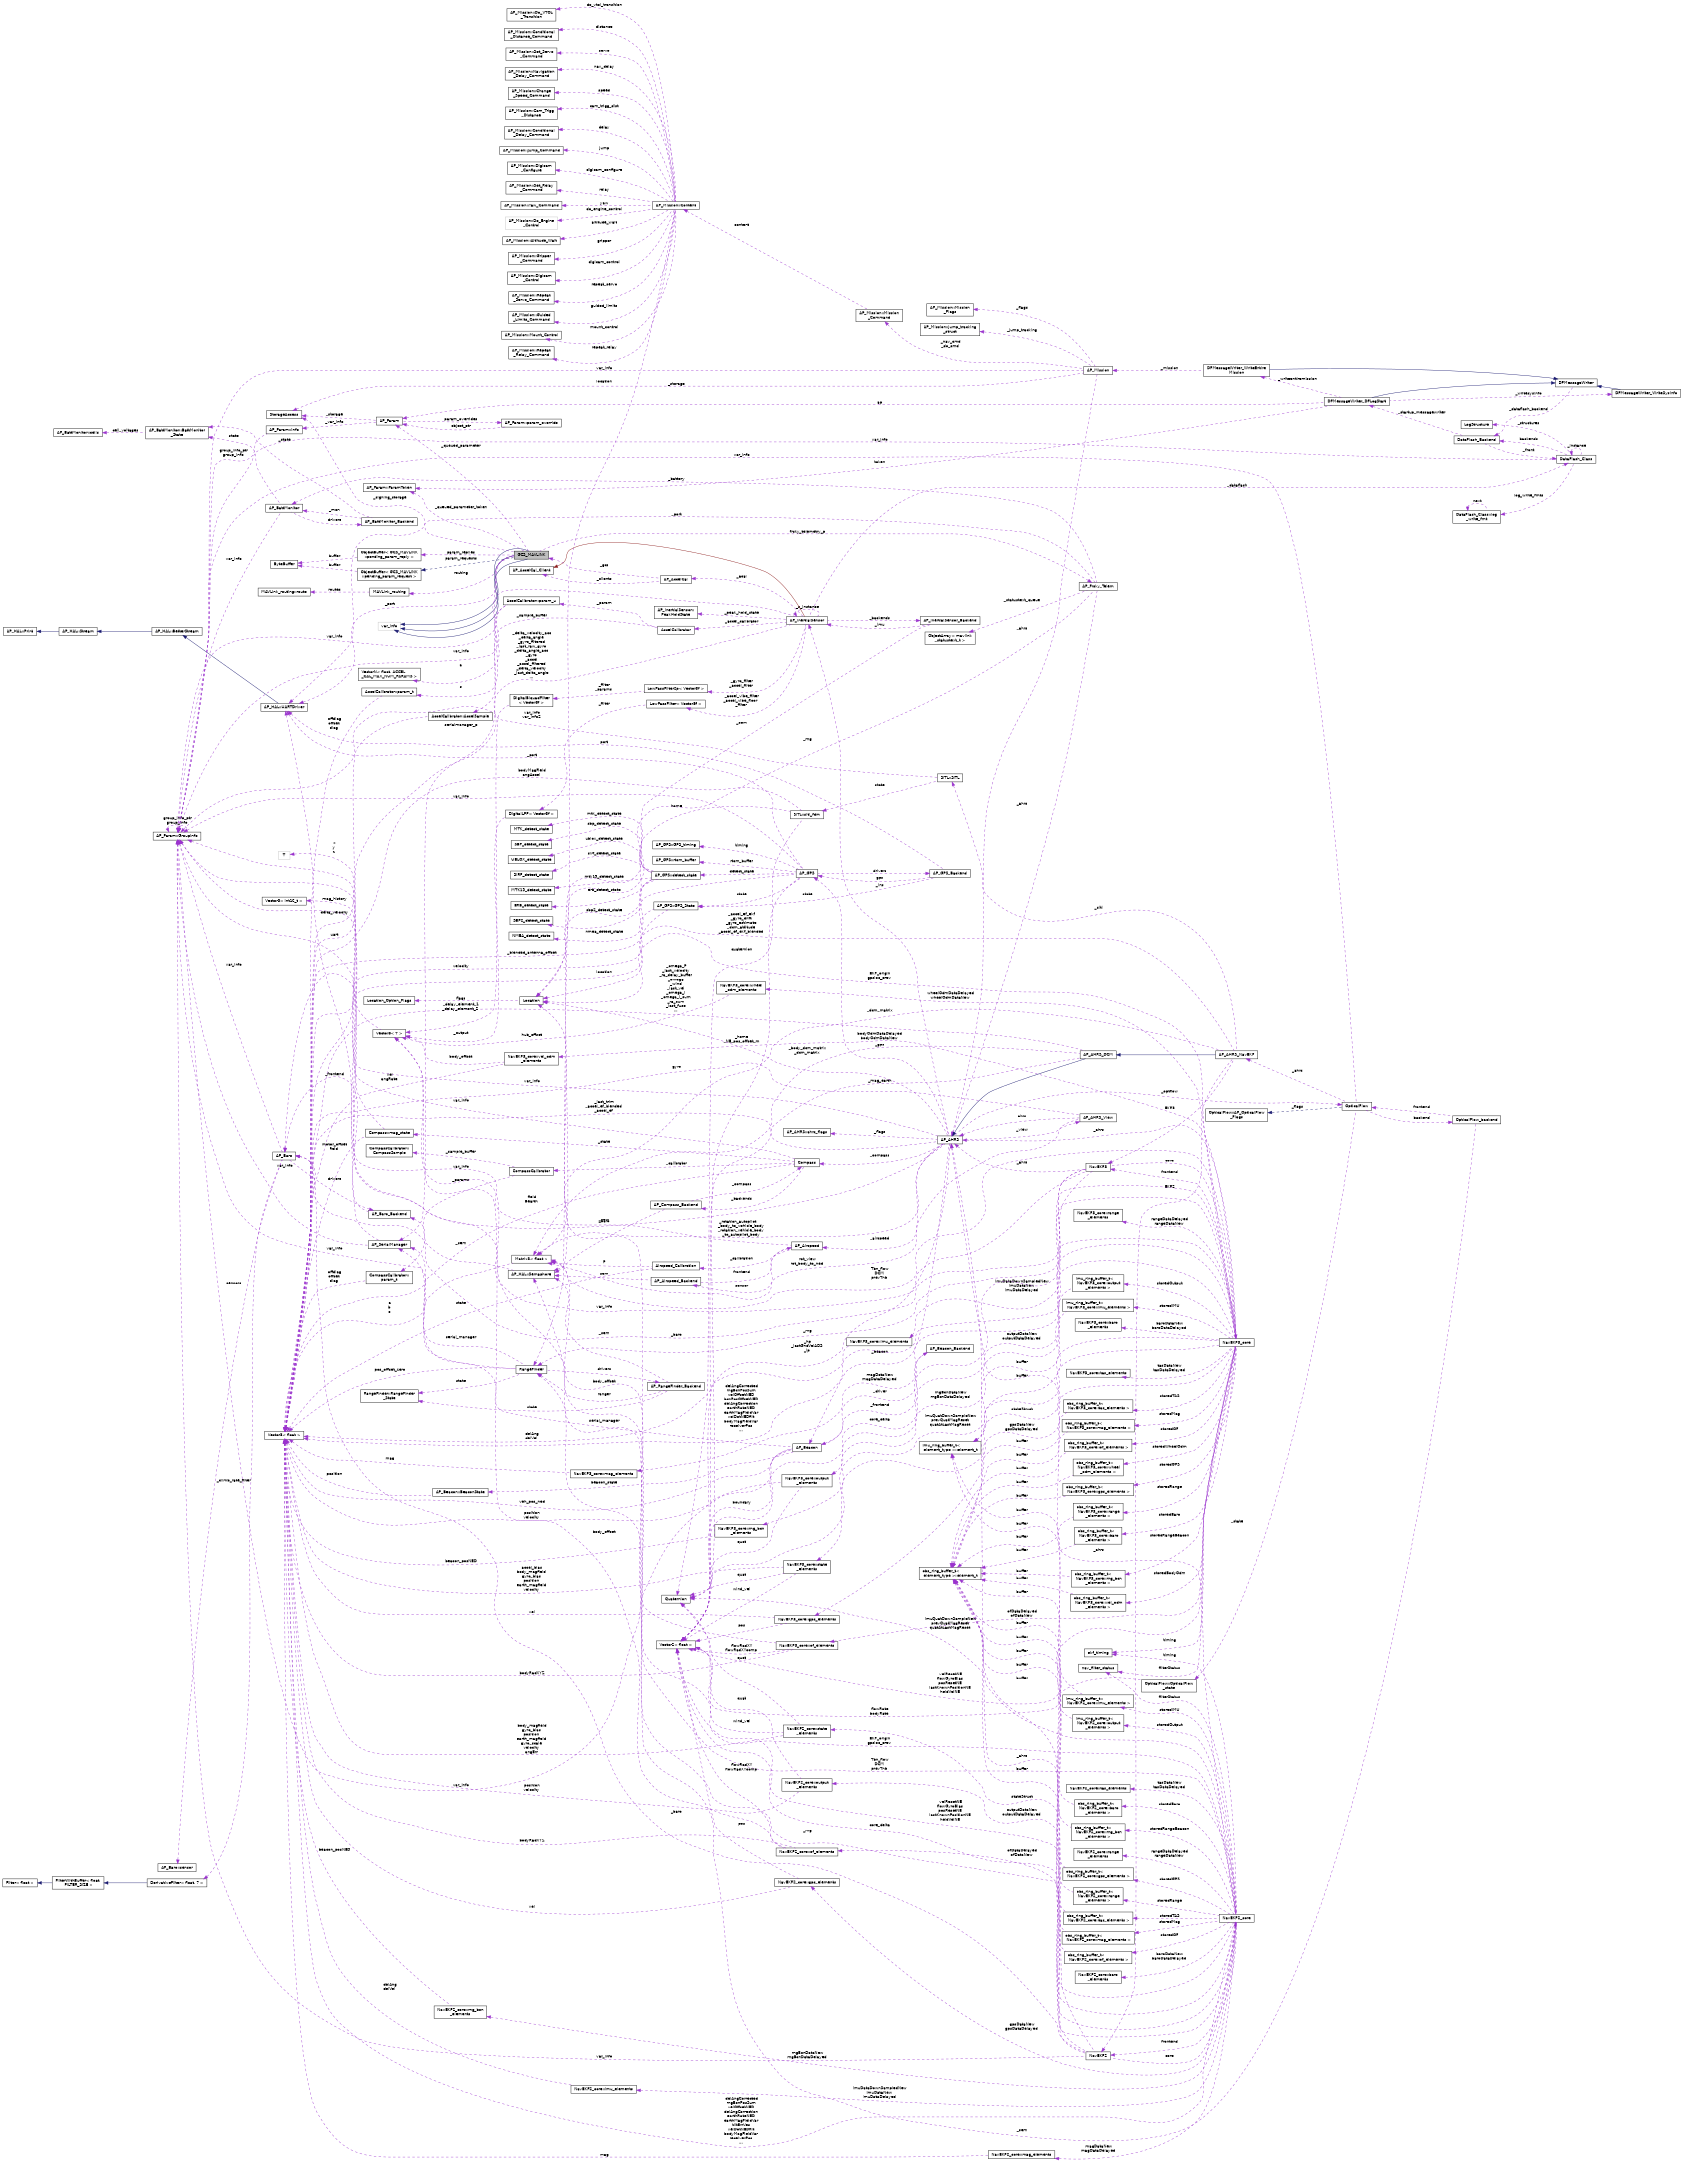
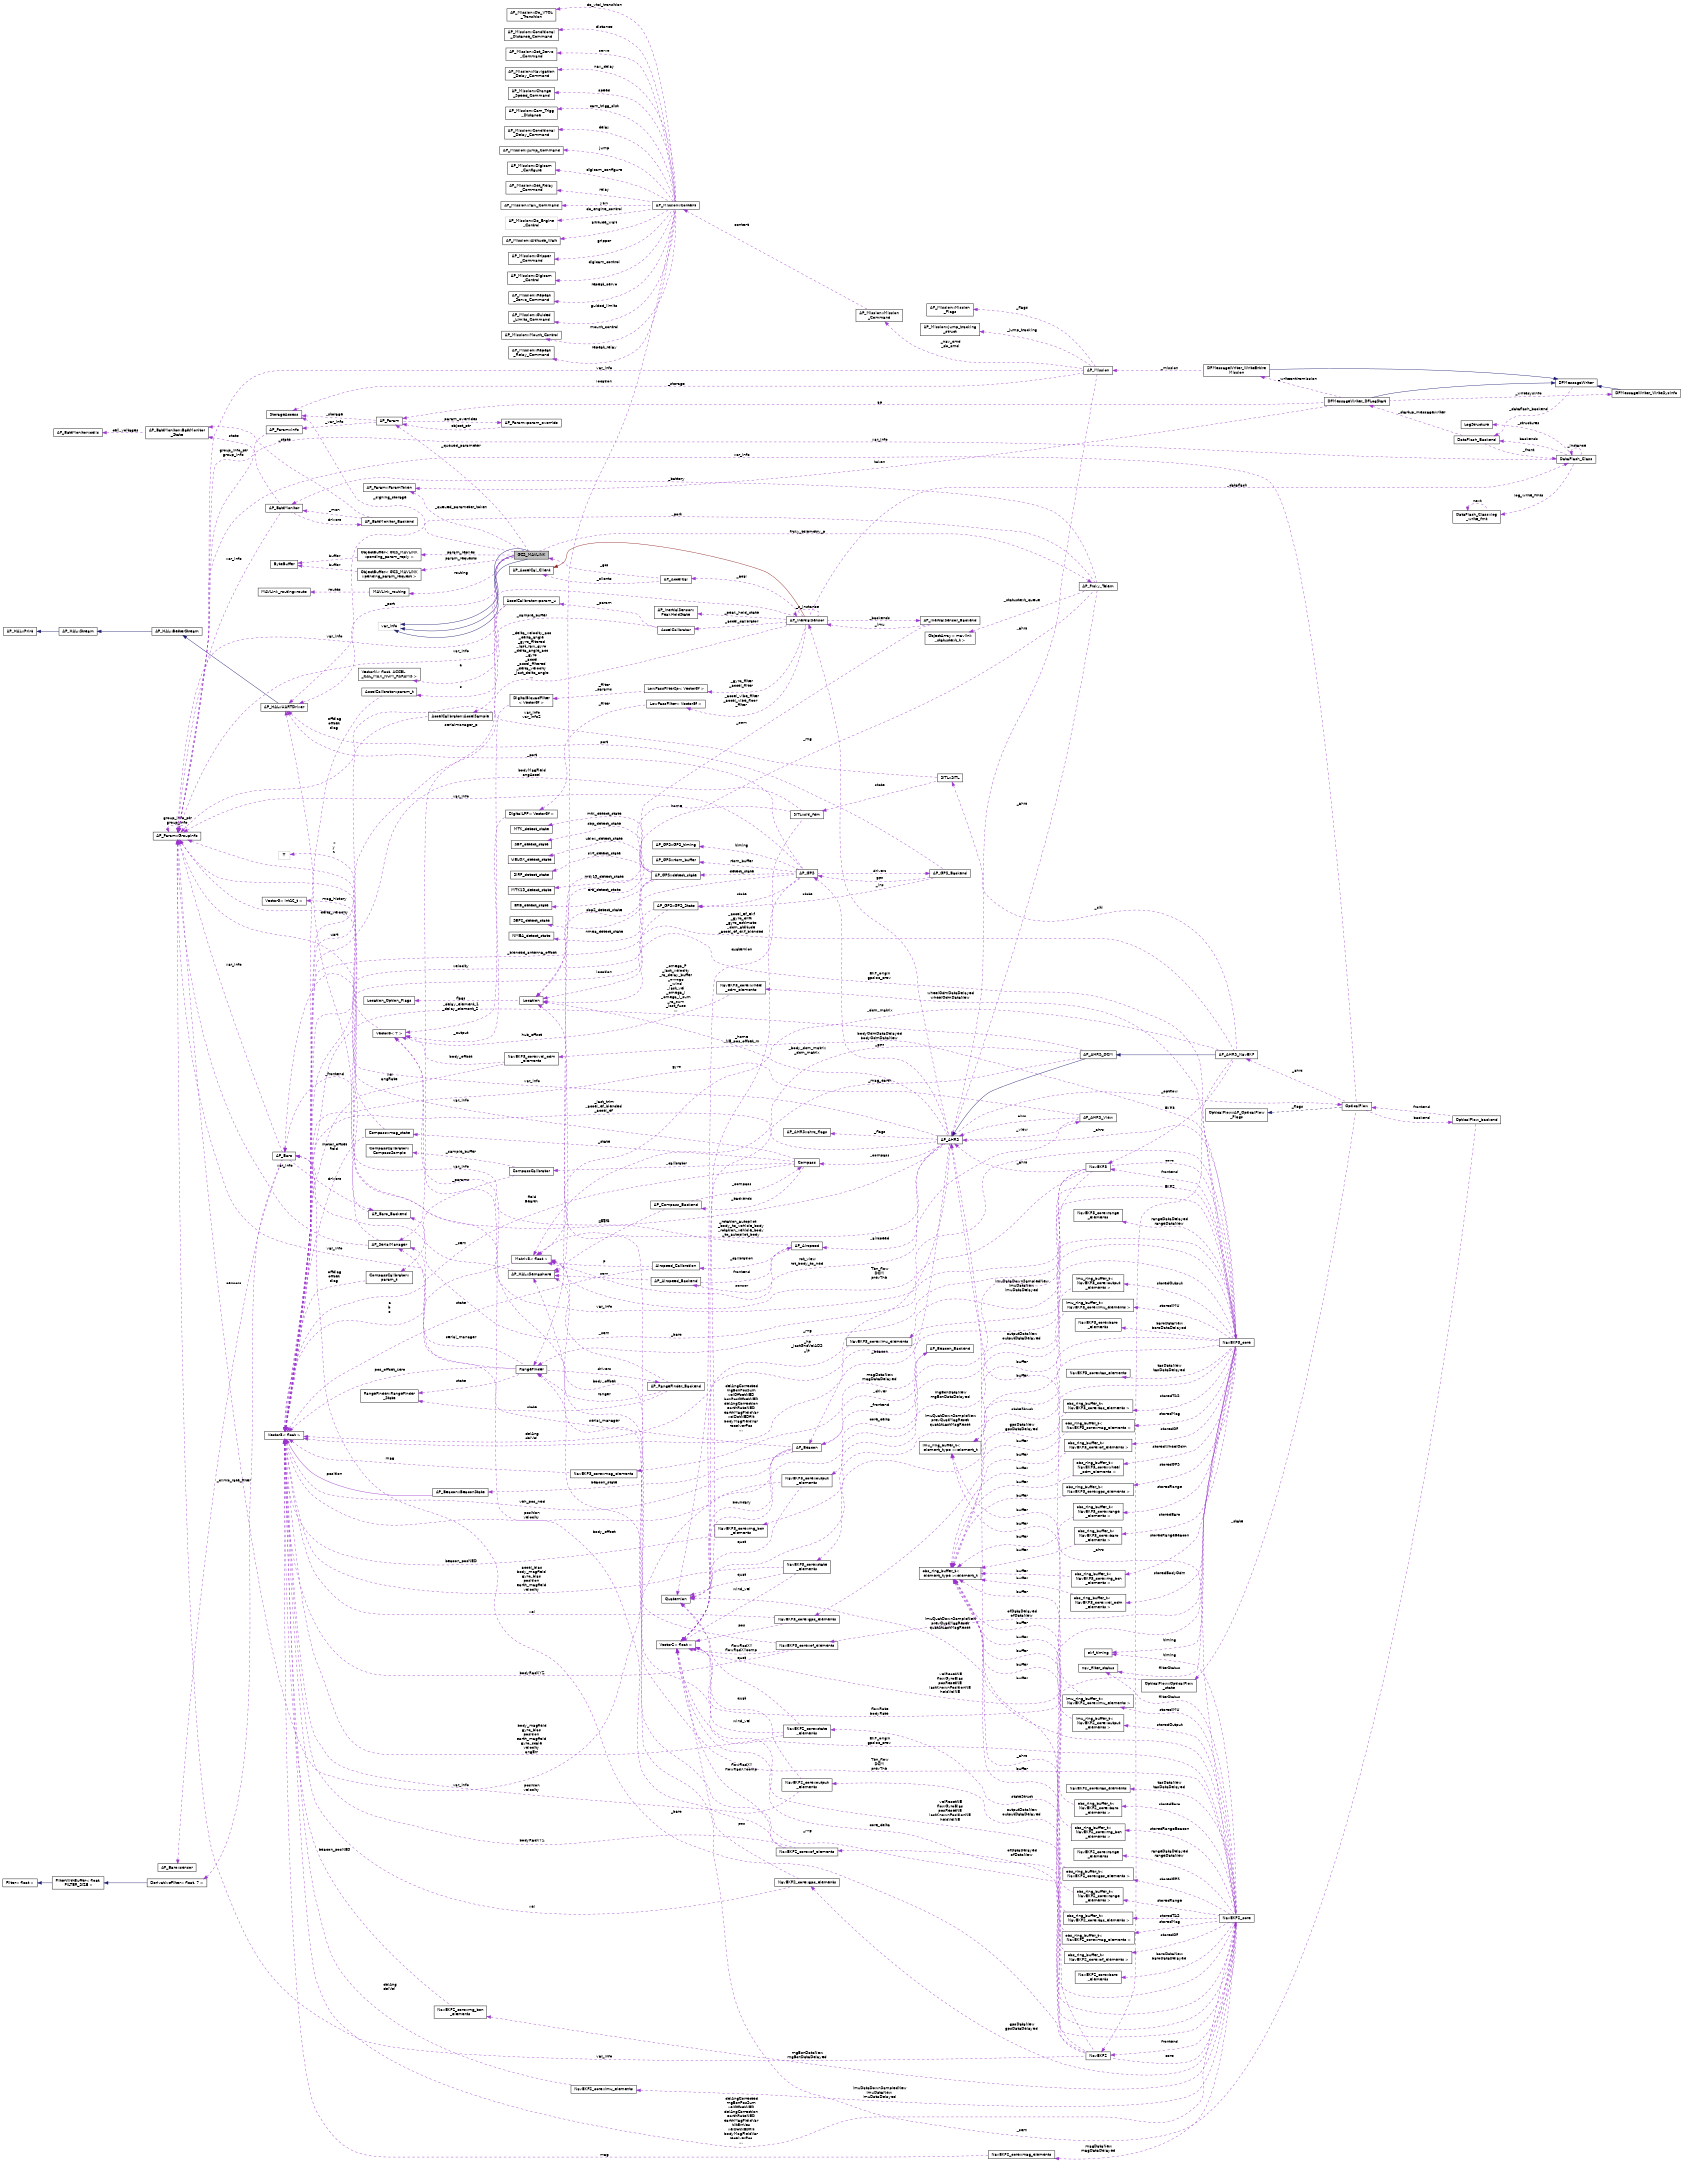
edge "GCS_MAVLINK" -> "ObjectBuffer< GCS_MAVLINK ::pending_param_request >": color midnightblue -> darkorchid3
edge "AP_Beacon::BeaconState" -> "Vector3< float >": style dashed -> solid
